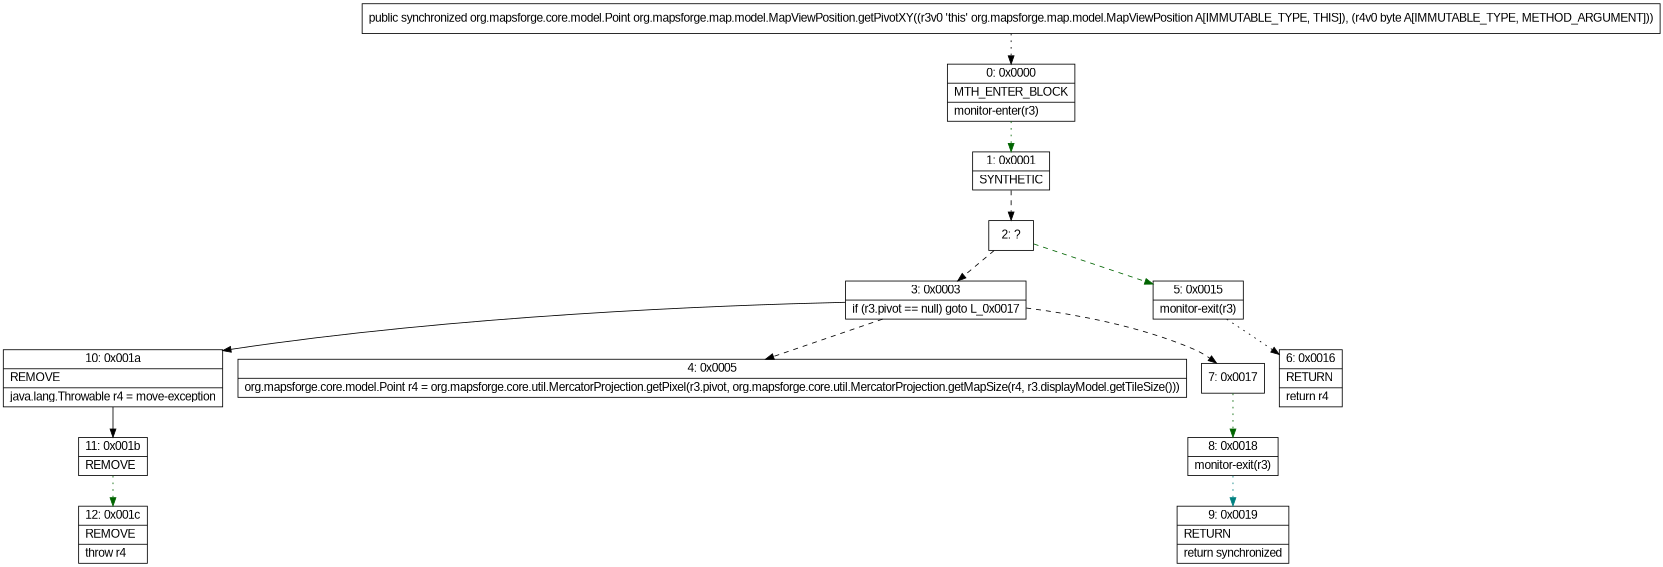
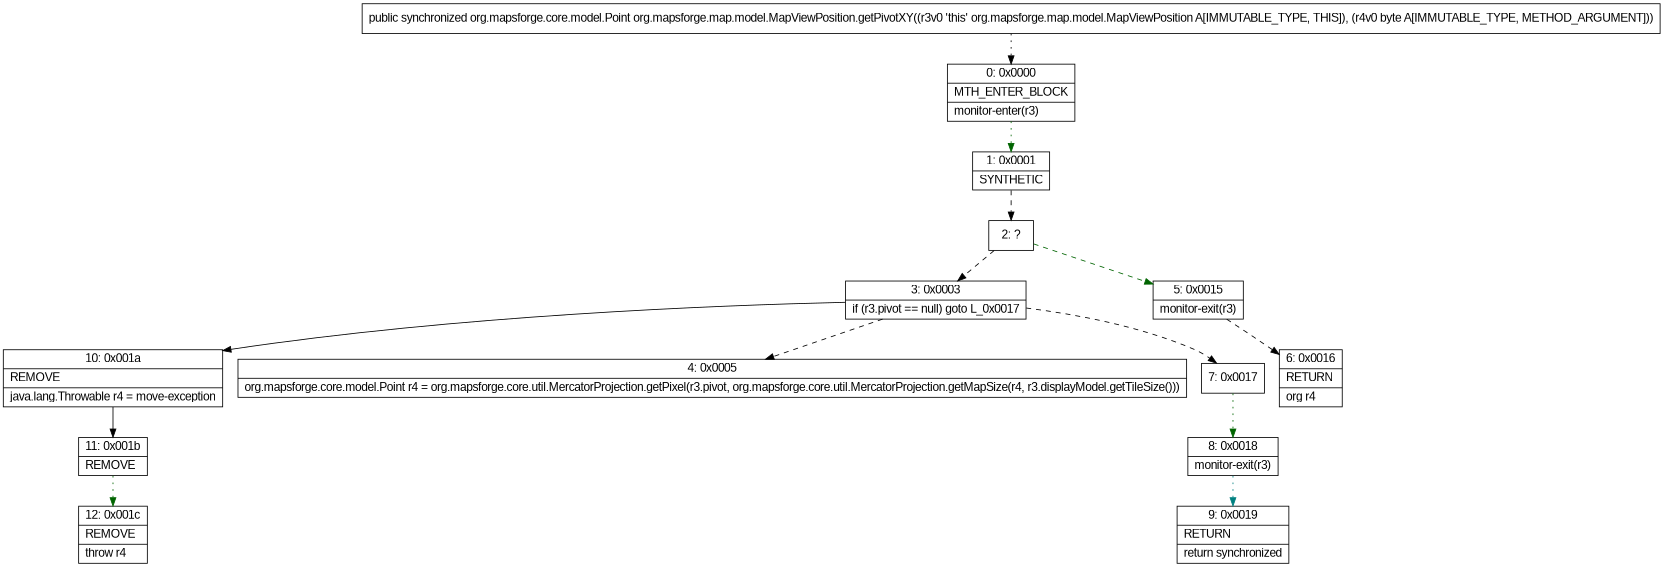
edge "5: 0x0015" -> "6: 0x0016": style dotted -> dashed
node "6: 0x0016": text "return r4" -> "org r4"
